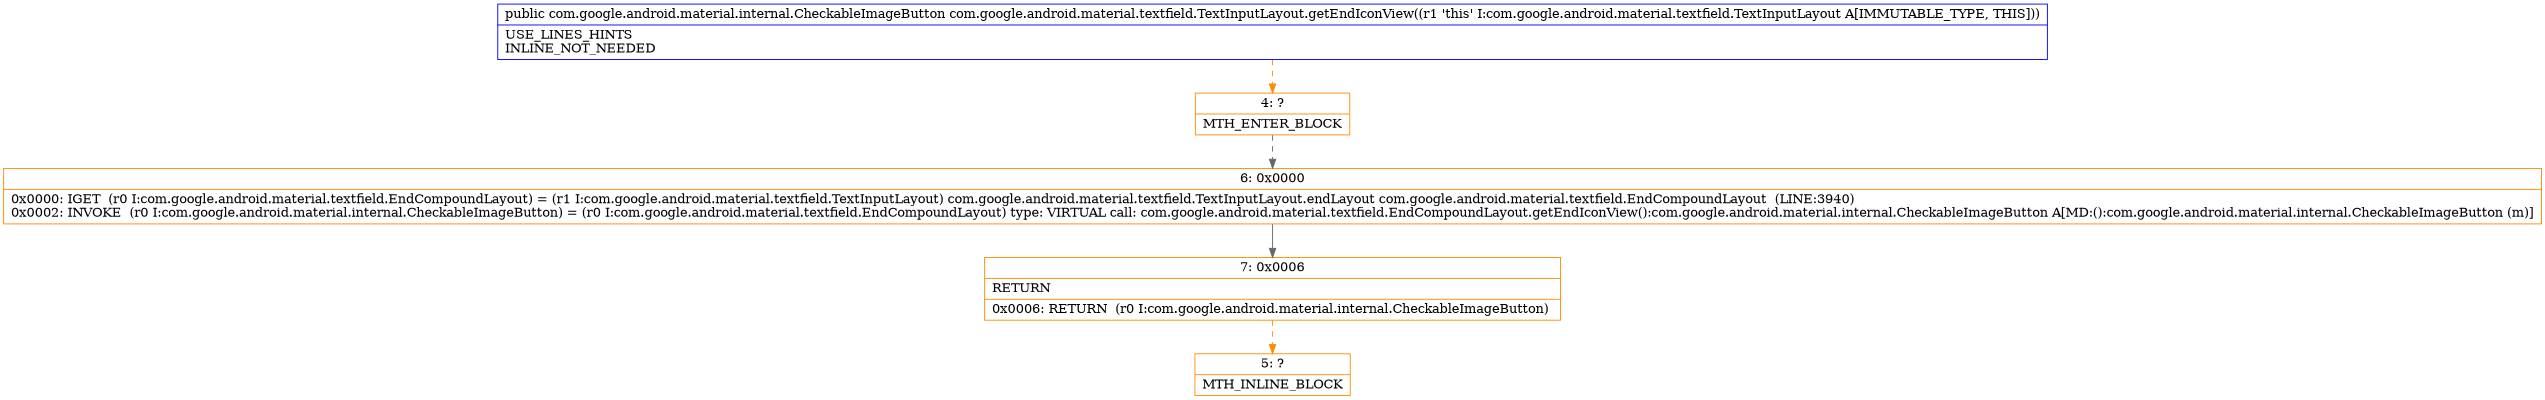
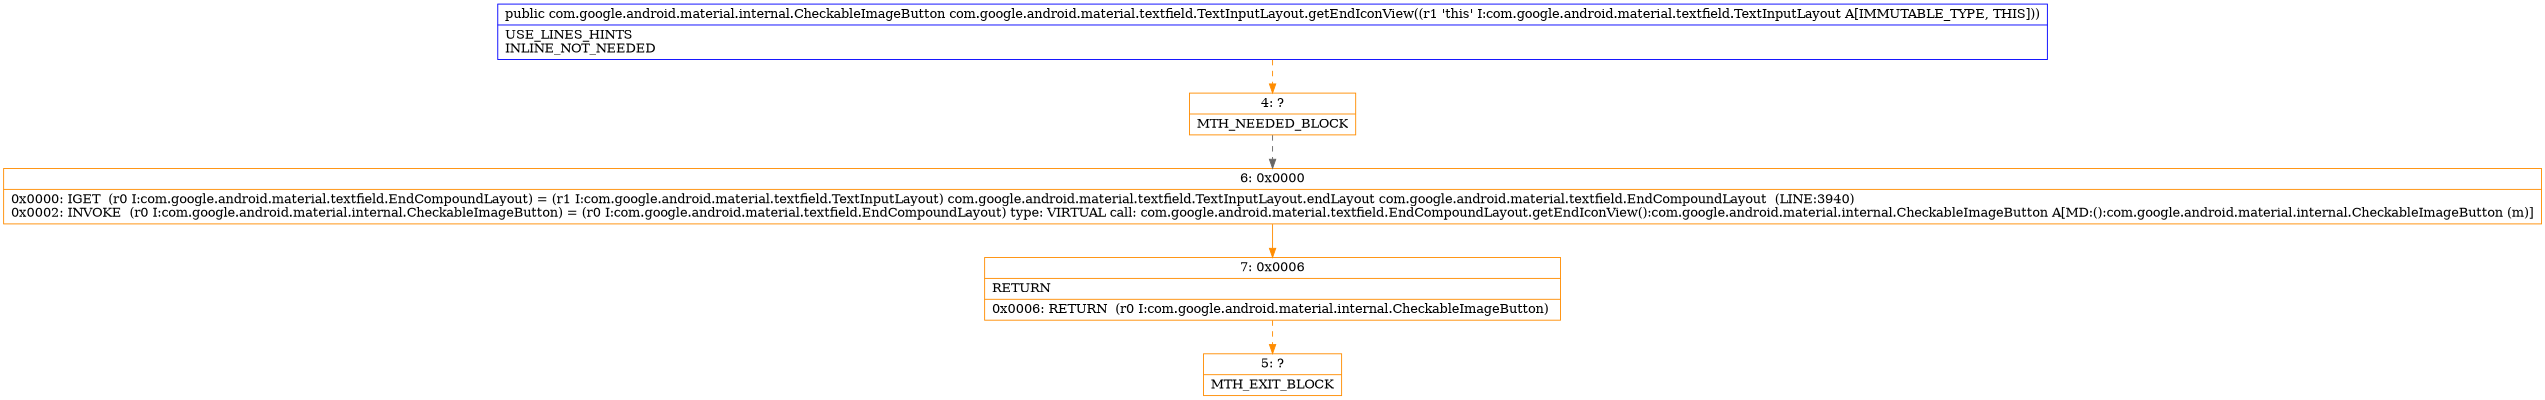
node "4: ?": text "MTH_ENTER_BLOCK" -> "MTH_NEEDED_BLOCK"
edge "6: 0x0000" -> "7: 0x0006": color gray40 -> darkorange
node "5: ?": text "MTH_INLINE_BLOCK" -> "MTH_EXIT_BLOCK"
